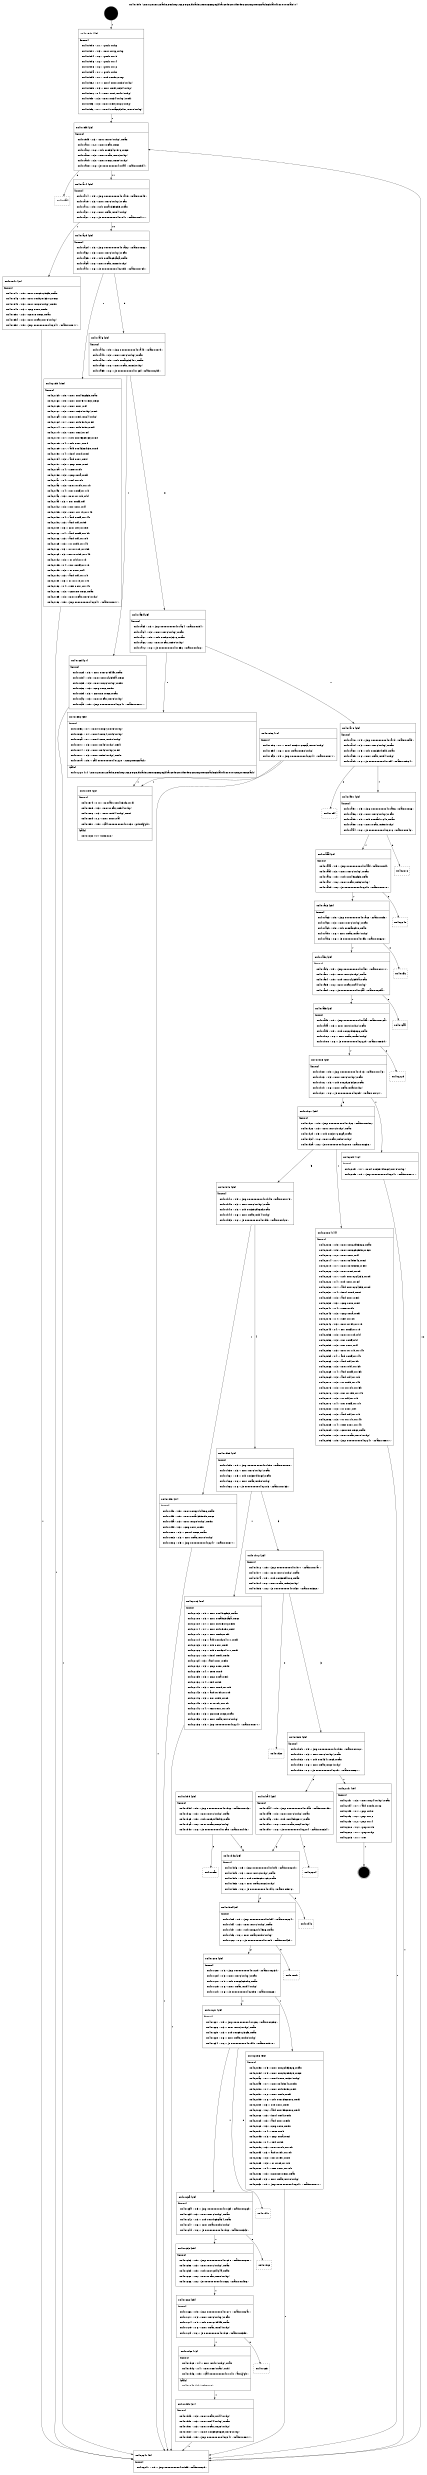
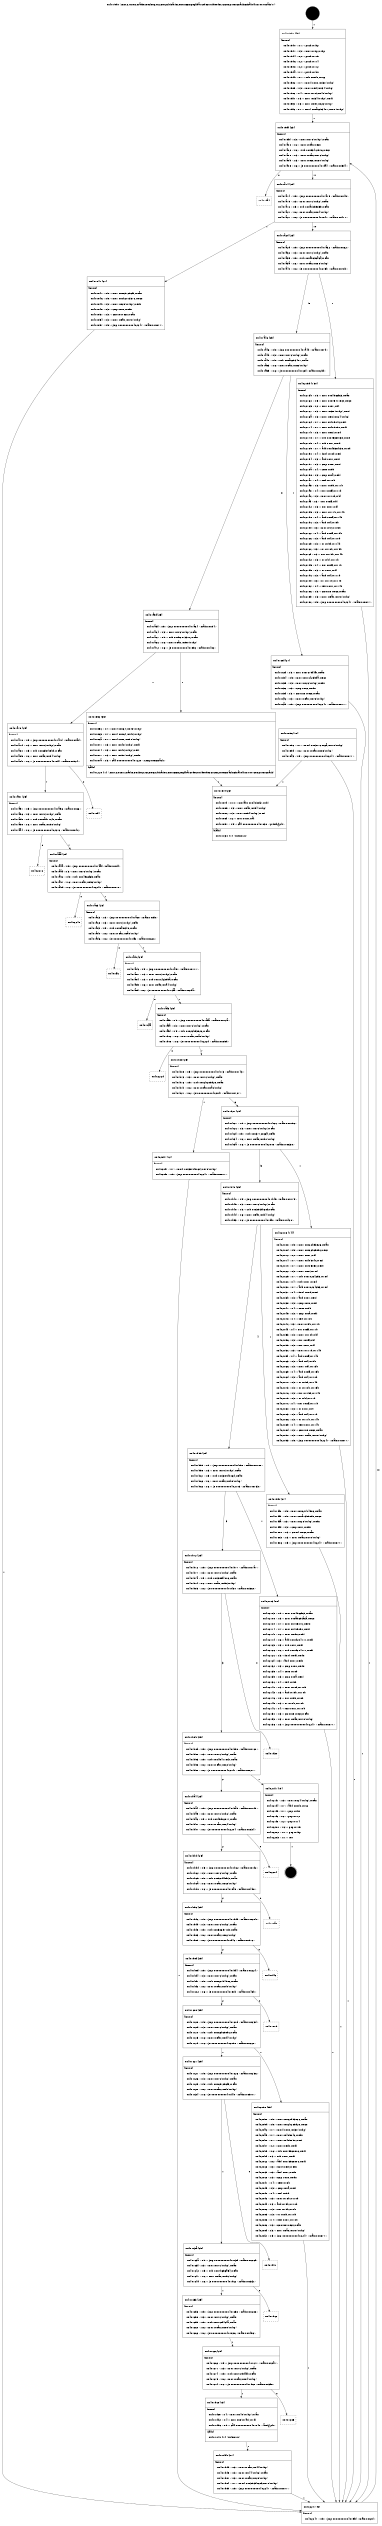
edge "0x401ba4 [25]" -> "0x401bd6 [25]": now "0x401ba4 [25]" -> "0x401bbd [25]"
